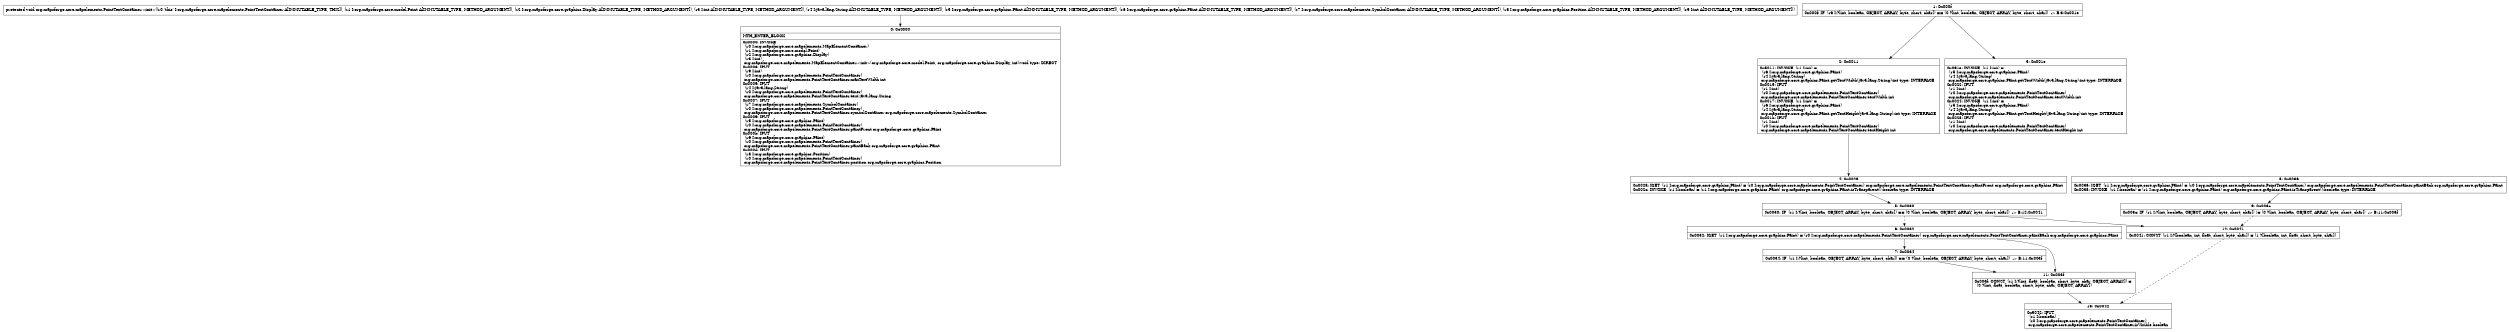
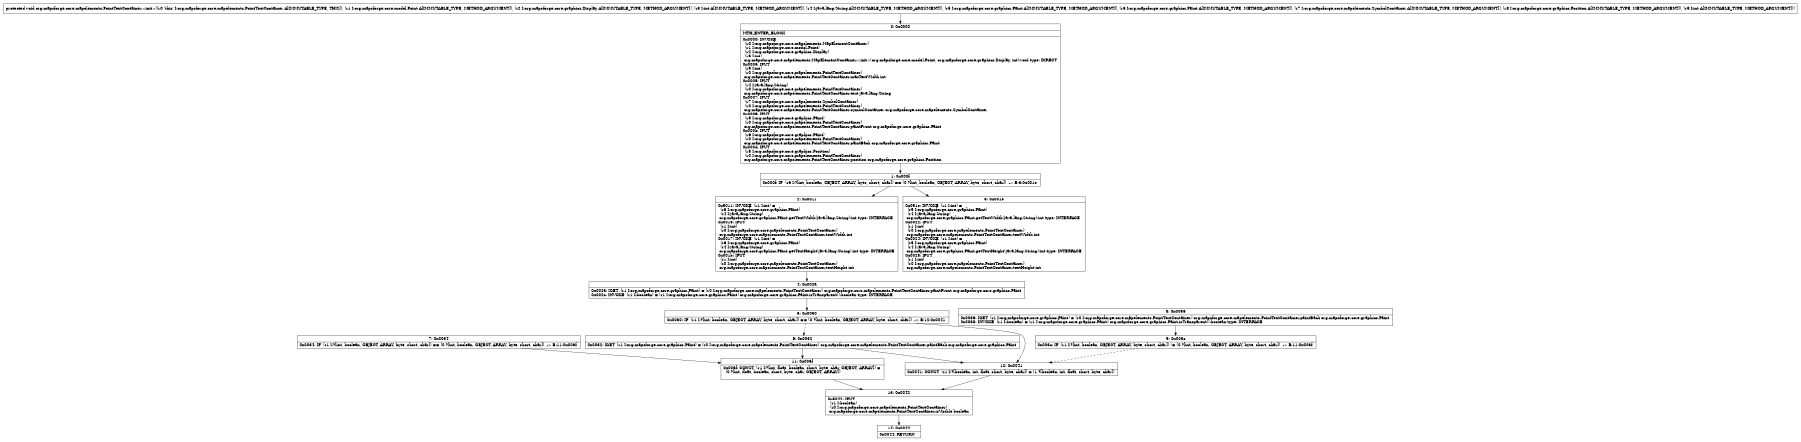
edge "0: 0x0000" -> "1: 0x000f": added
edge "6: 0x0032" -> "7: 0x0034": now "6: 0x0032" -> "12: 0x0041"
edge "12: 0x0041" -> "13: 0x0042": style dashed -> solid
node "14: 0x0044": added
